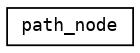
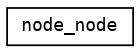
node "path_node": label "path_node" -> "node_node"
